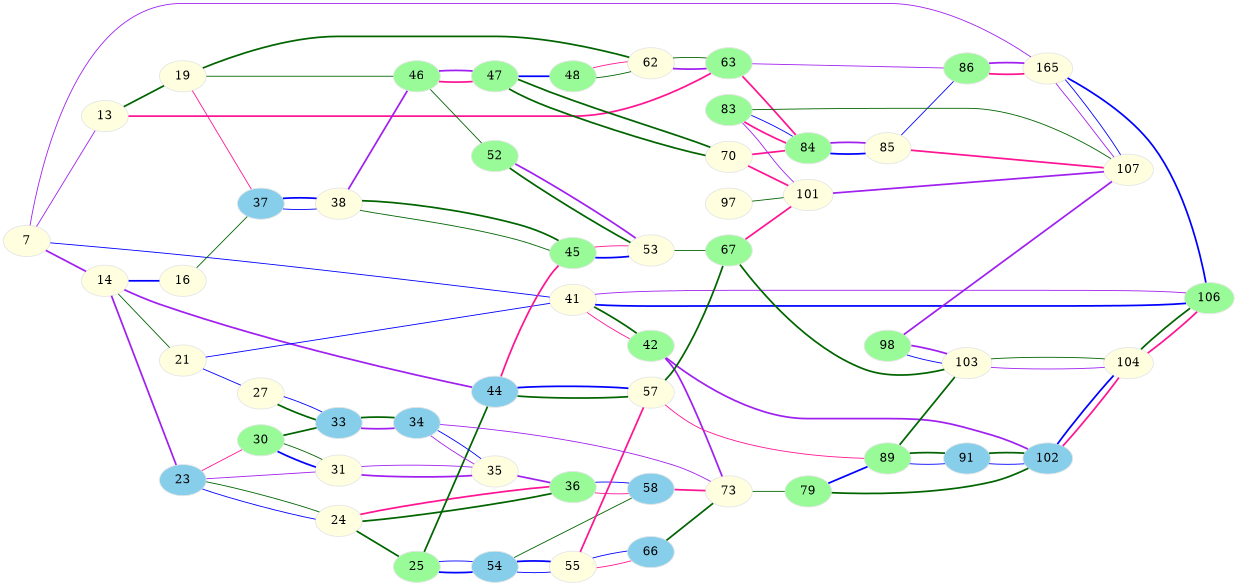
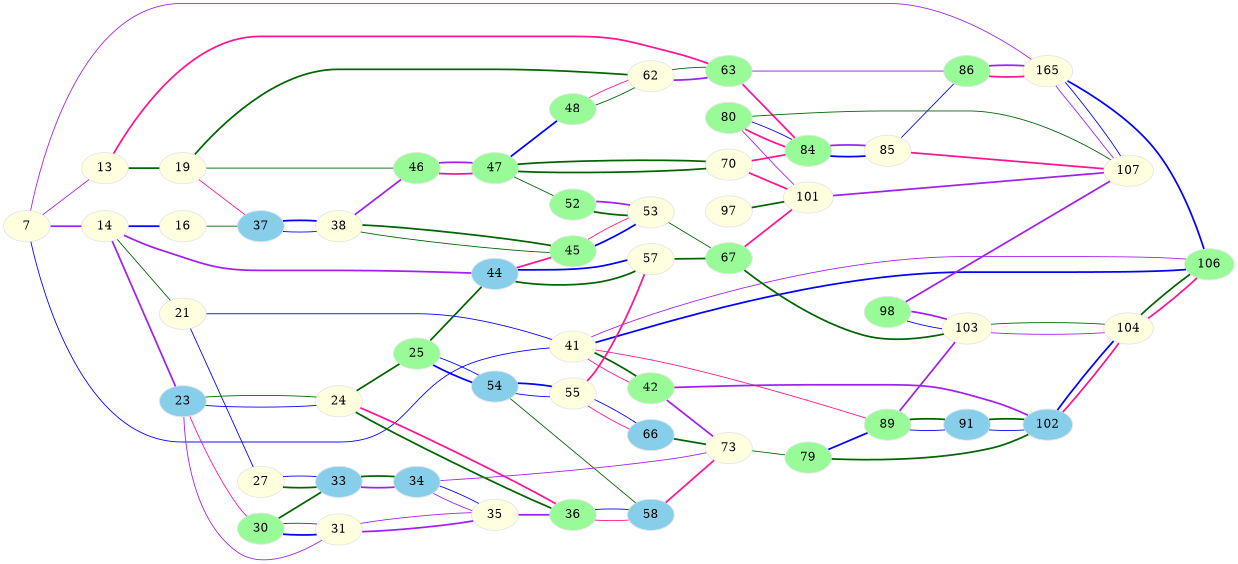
node "83": label "83" -> "80"
edge "46" -- "52": now "47" -- "52"
edge "101" -- "97": style solid -> bold
edge "103" -- "89": color darkgreen -> purple
edge "57" -- "89": now "41" -- "89"
